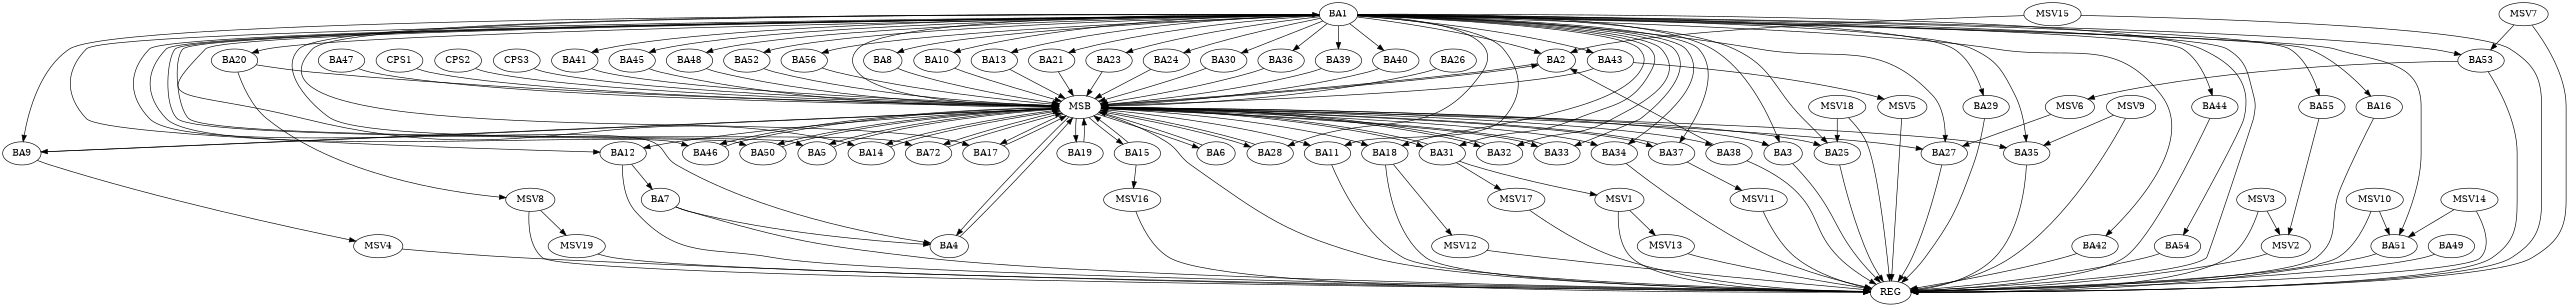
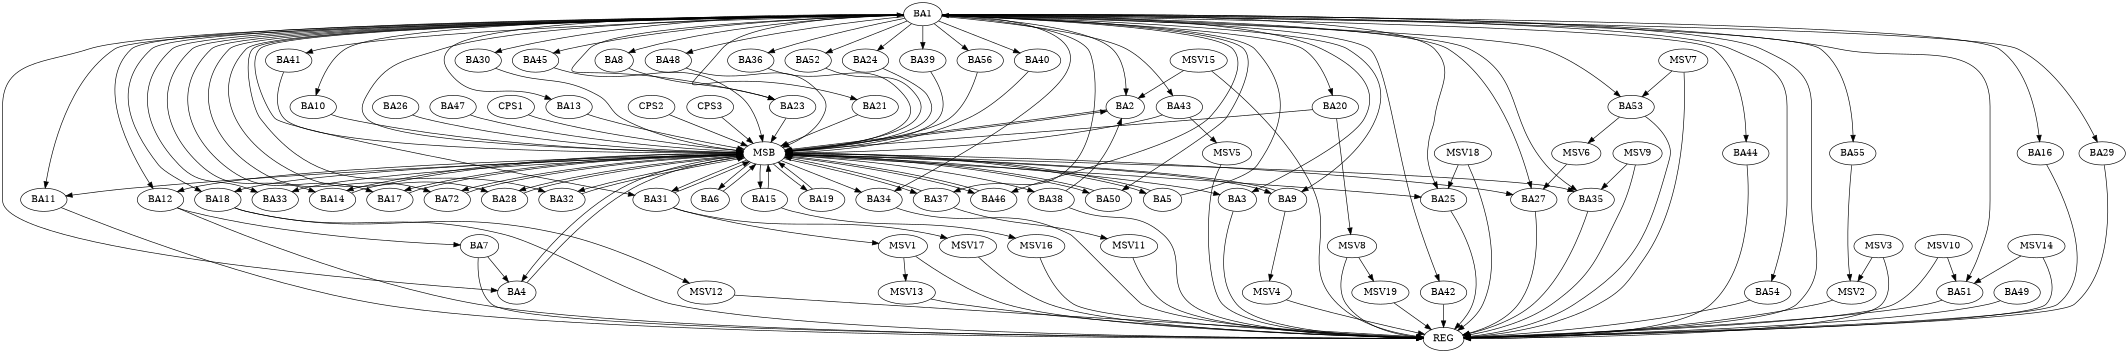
edge "BA8" -> "MSB": now "BA8" -> "BA23"
edge "BA1" -> "BA5": reversed
edge "BA33" -> "MSB": removed
edge "MSB" -> "REG": removed
